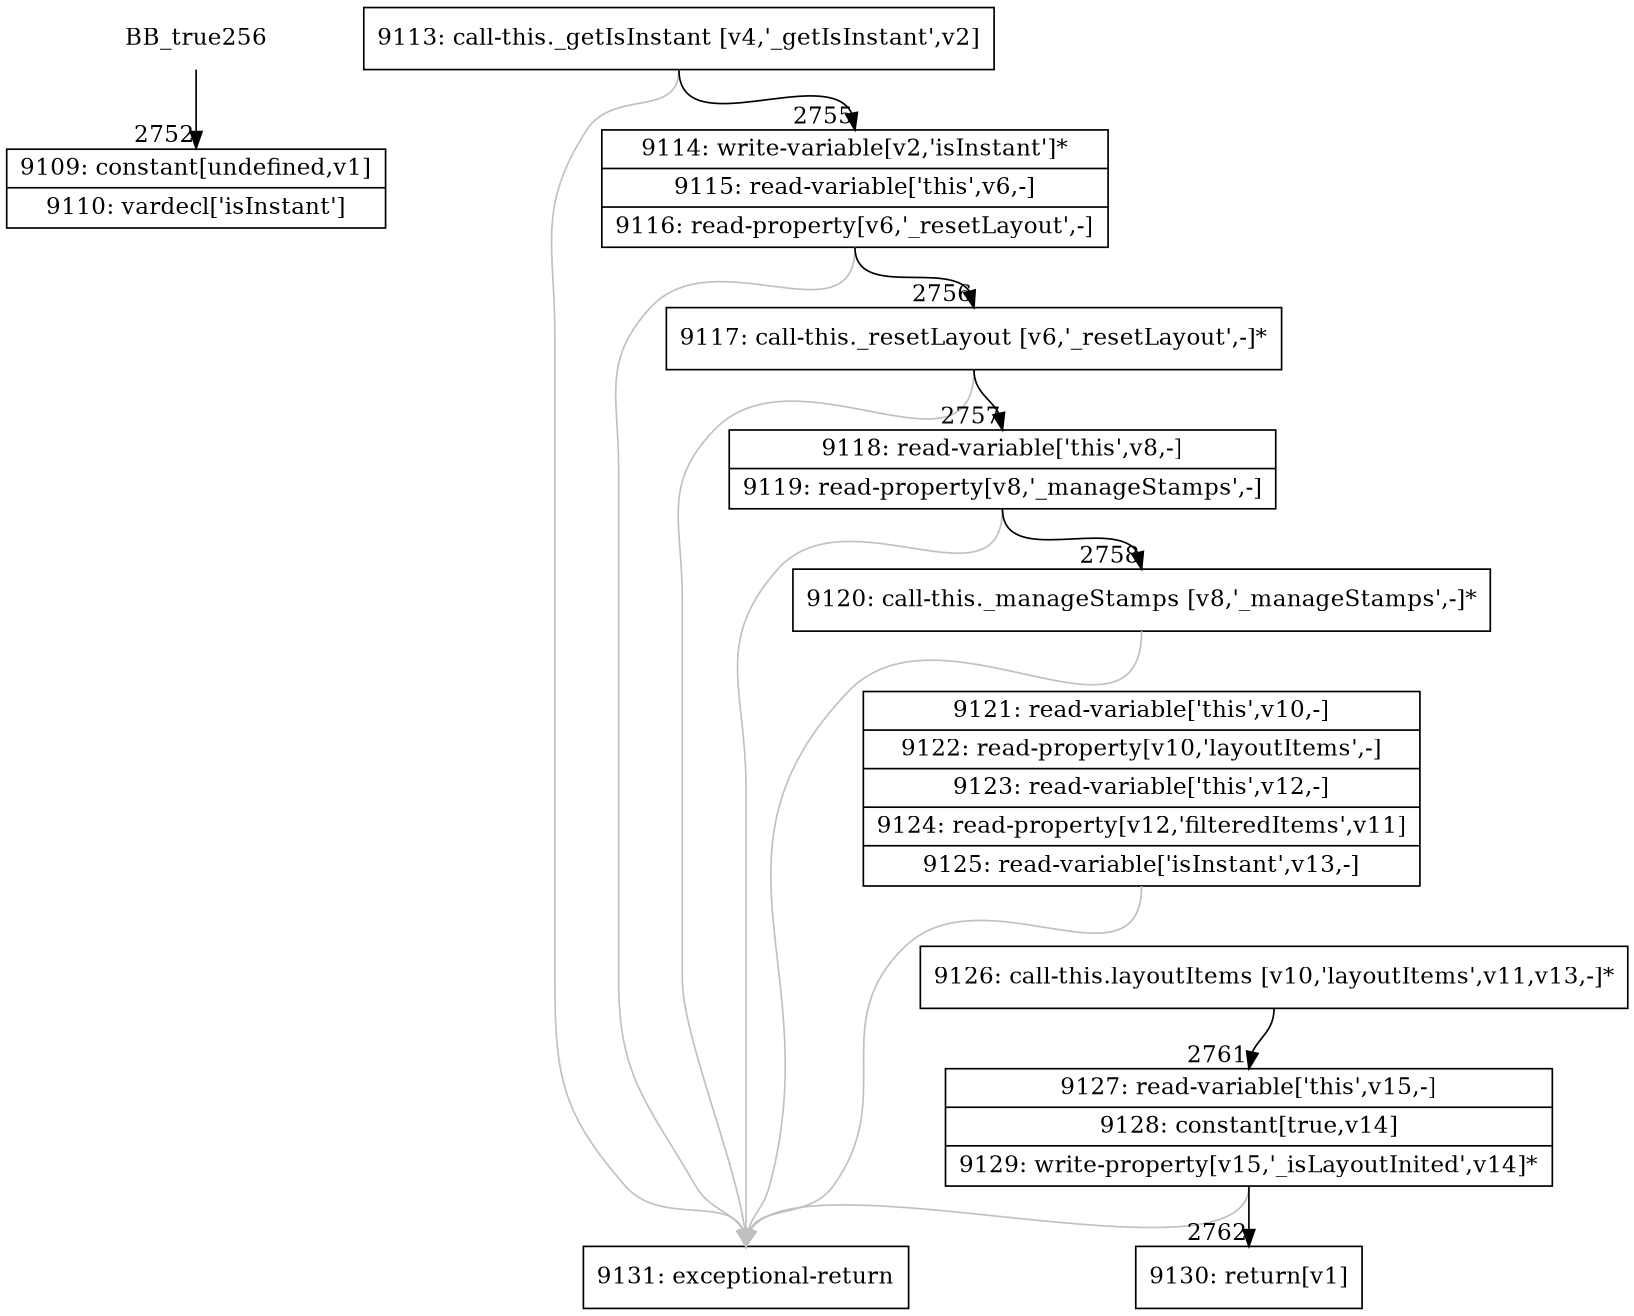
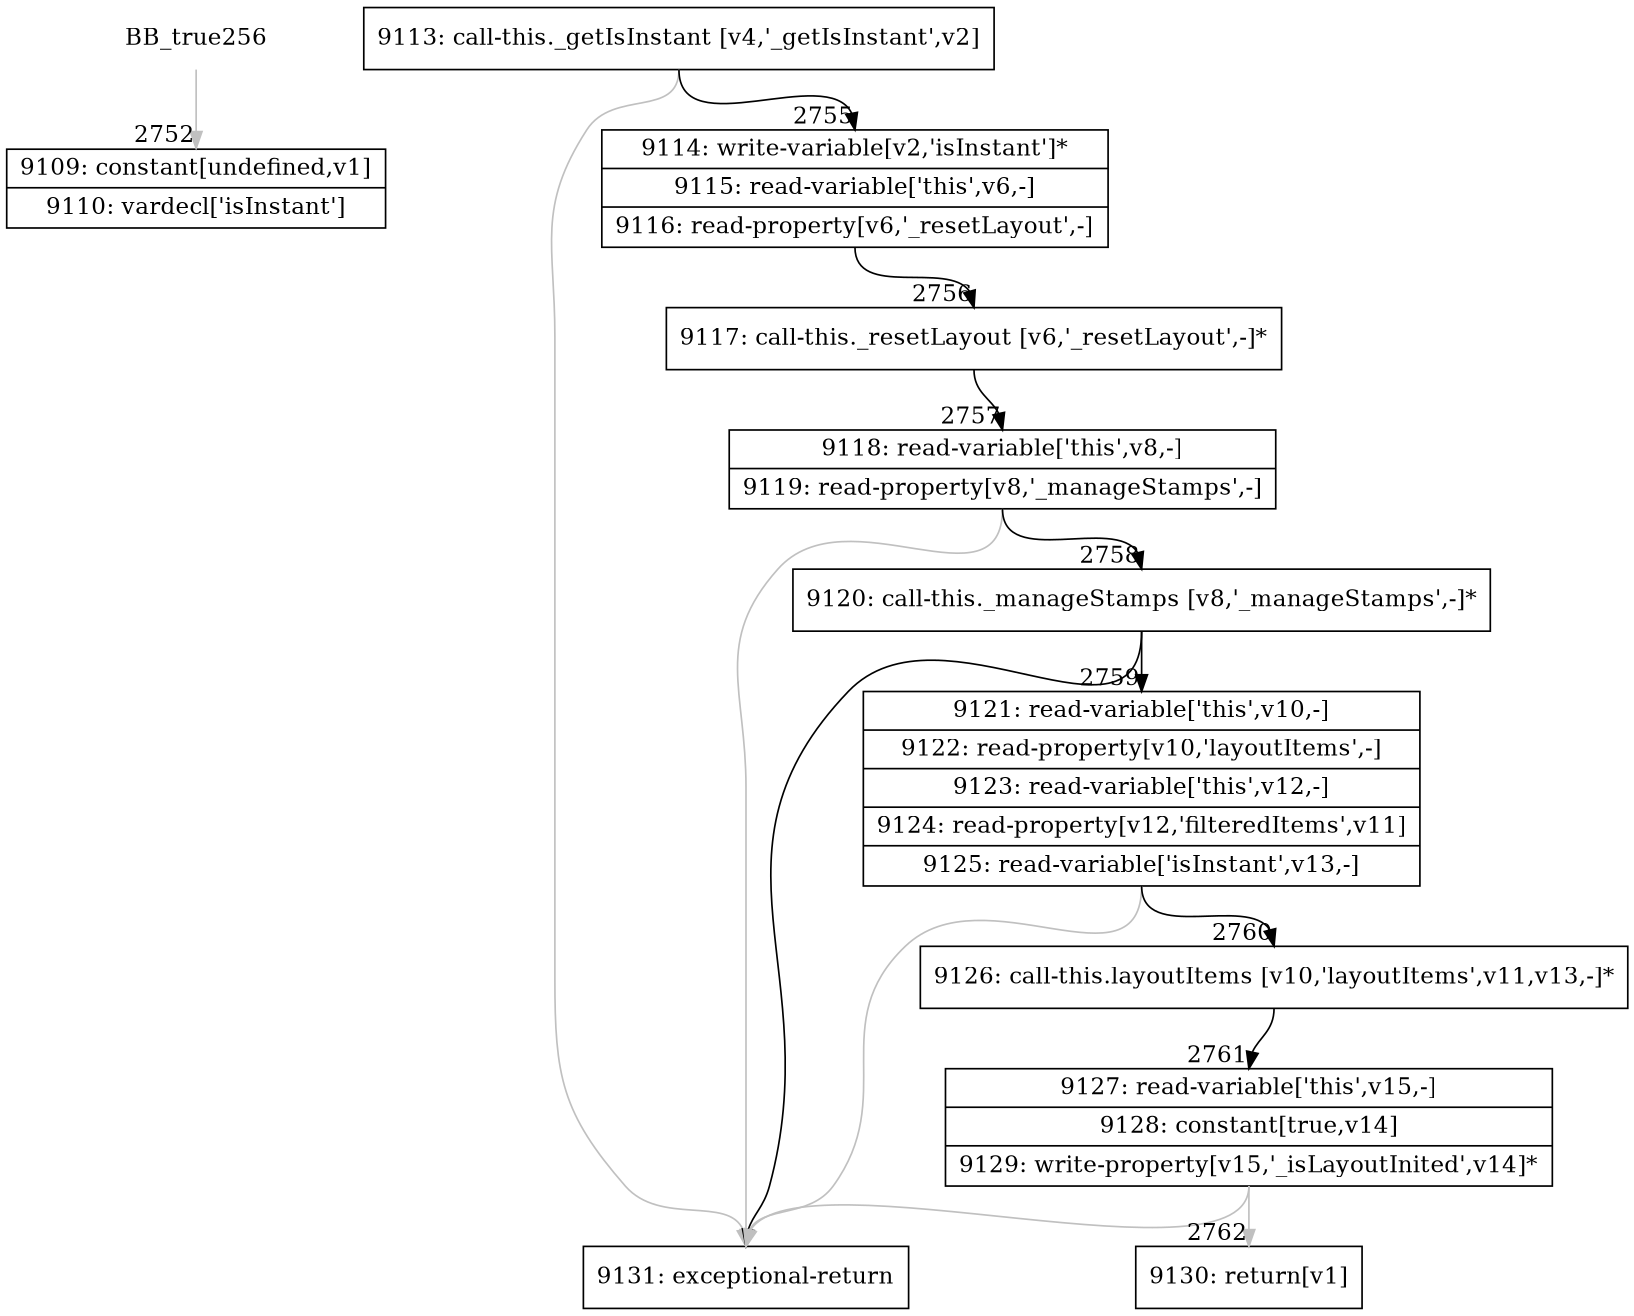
edge "BB_true256" -> "9109: constant[undefined,v1]": color black -> gray
edge "9120: call-this._manageStamps [v8,'_manageStamps',-]*" -> "9121: read-variable['this',v10,-]": added
edge "9114: write-variable[v2,'isInstant']*" -> "9131: exceptional-return": removed
edge "9117: call-this._resetLayout [v6,'_resetLayout',-]*" -> "9131: exceptional-return": removed
edge "9120: call-this._manageStamps [v8,'_manageStamps',-]*" -> "9131: exceptional-return": color gray -> black
edge "9121: read-variable['this',v10,-]" -> "9126: call-this.layoutItems [v10,'layoutItems',v11,v13,-]*": added
edge "9127: read-variable['this',v15,-]" -> "9130: return[v1]": color black -> gray
